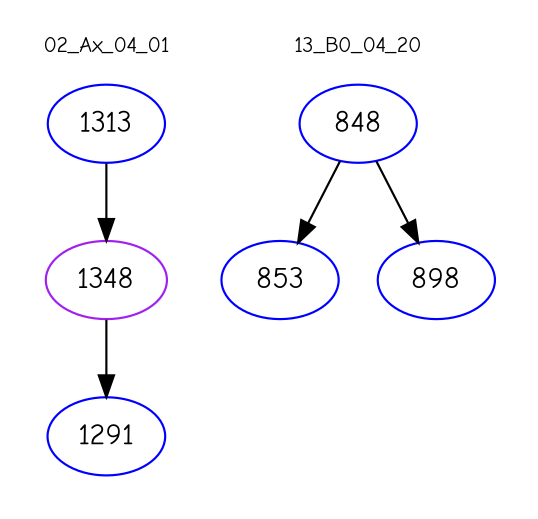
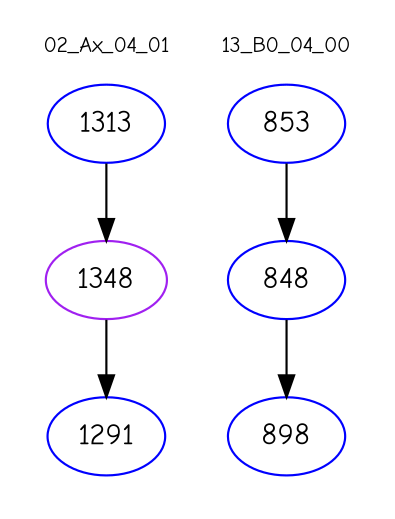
cluster "13_B0_04_20": label "13_B0_04_20" -> "13_B0_04_00"
edge "848" -> "853": reversed
